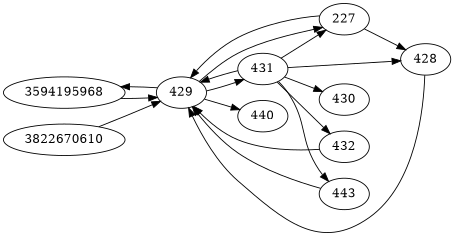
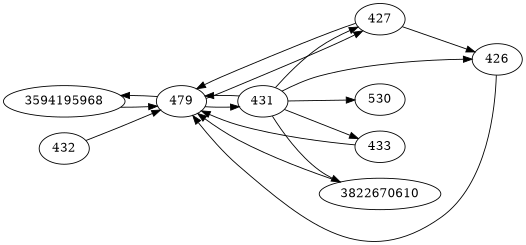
node "227": label "227" -> "427"
node "428": label "428" -> "426"
node "429": label "429" -> "479"
node "430": label "430" -> "530"
edge "431" -> "432": now "431" -> "3822670610"
node "440": removed
node "443": label "443" -> "433"
